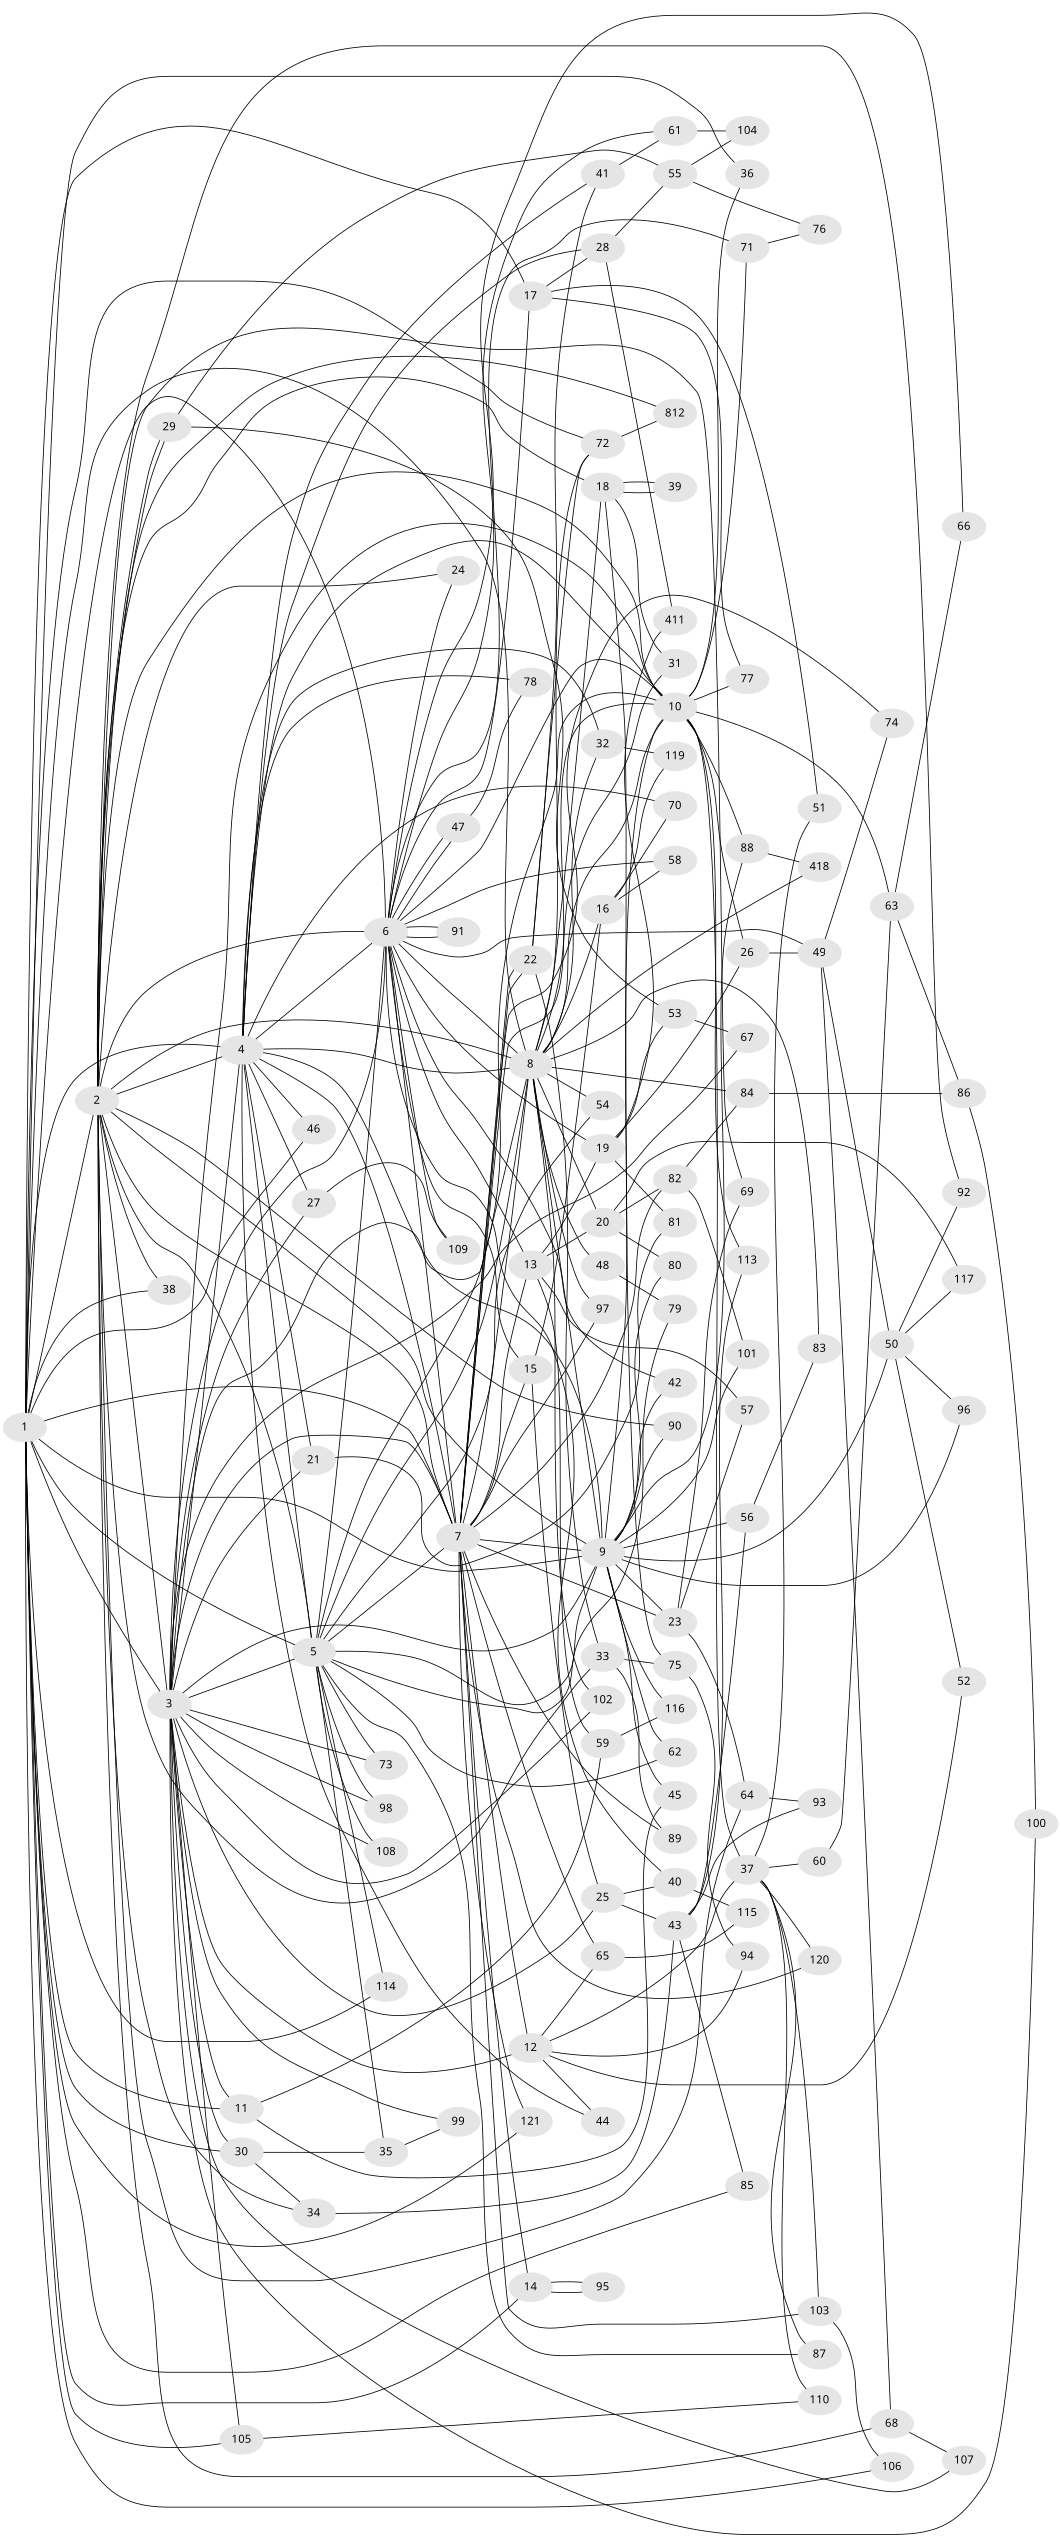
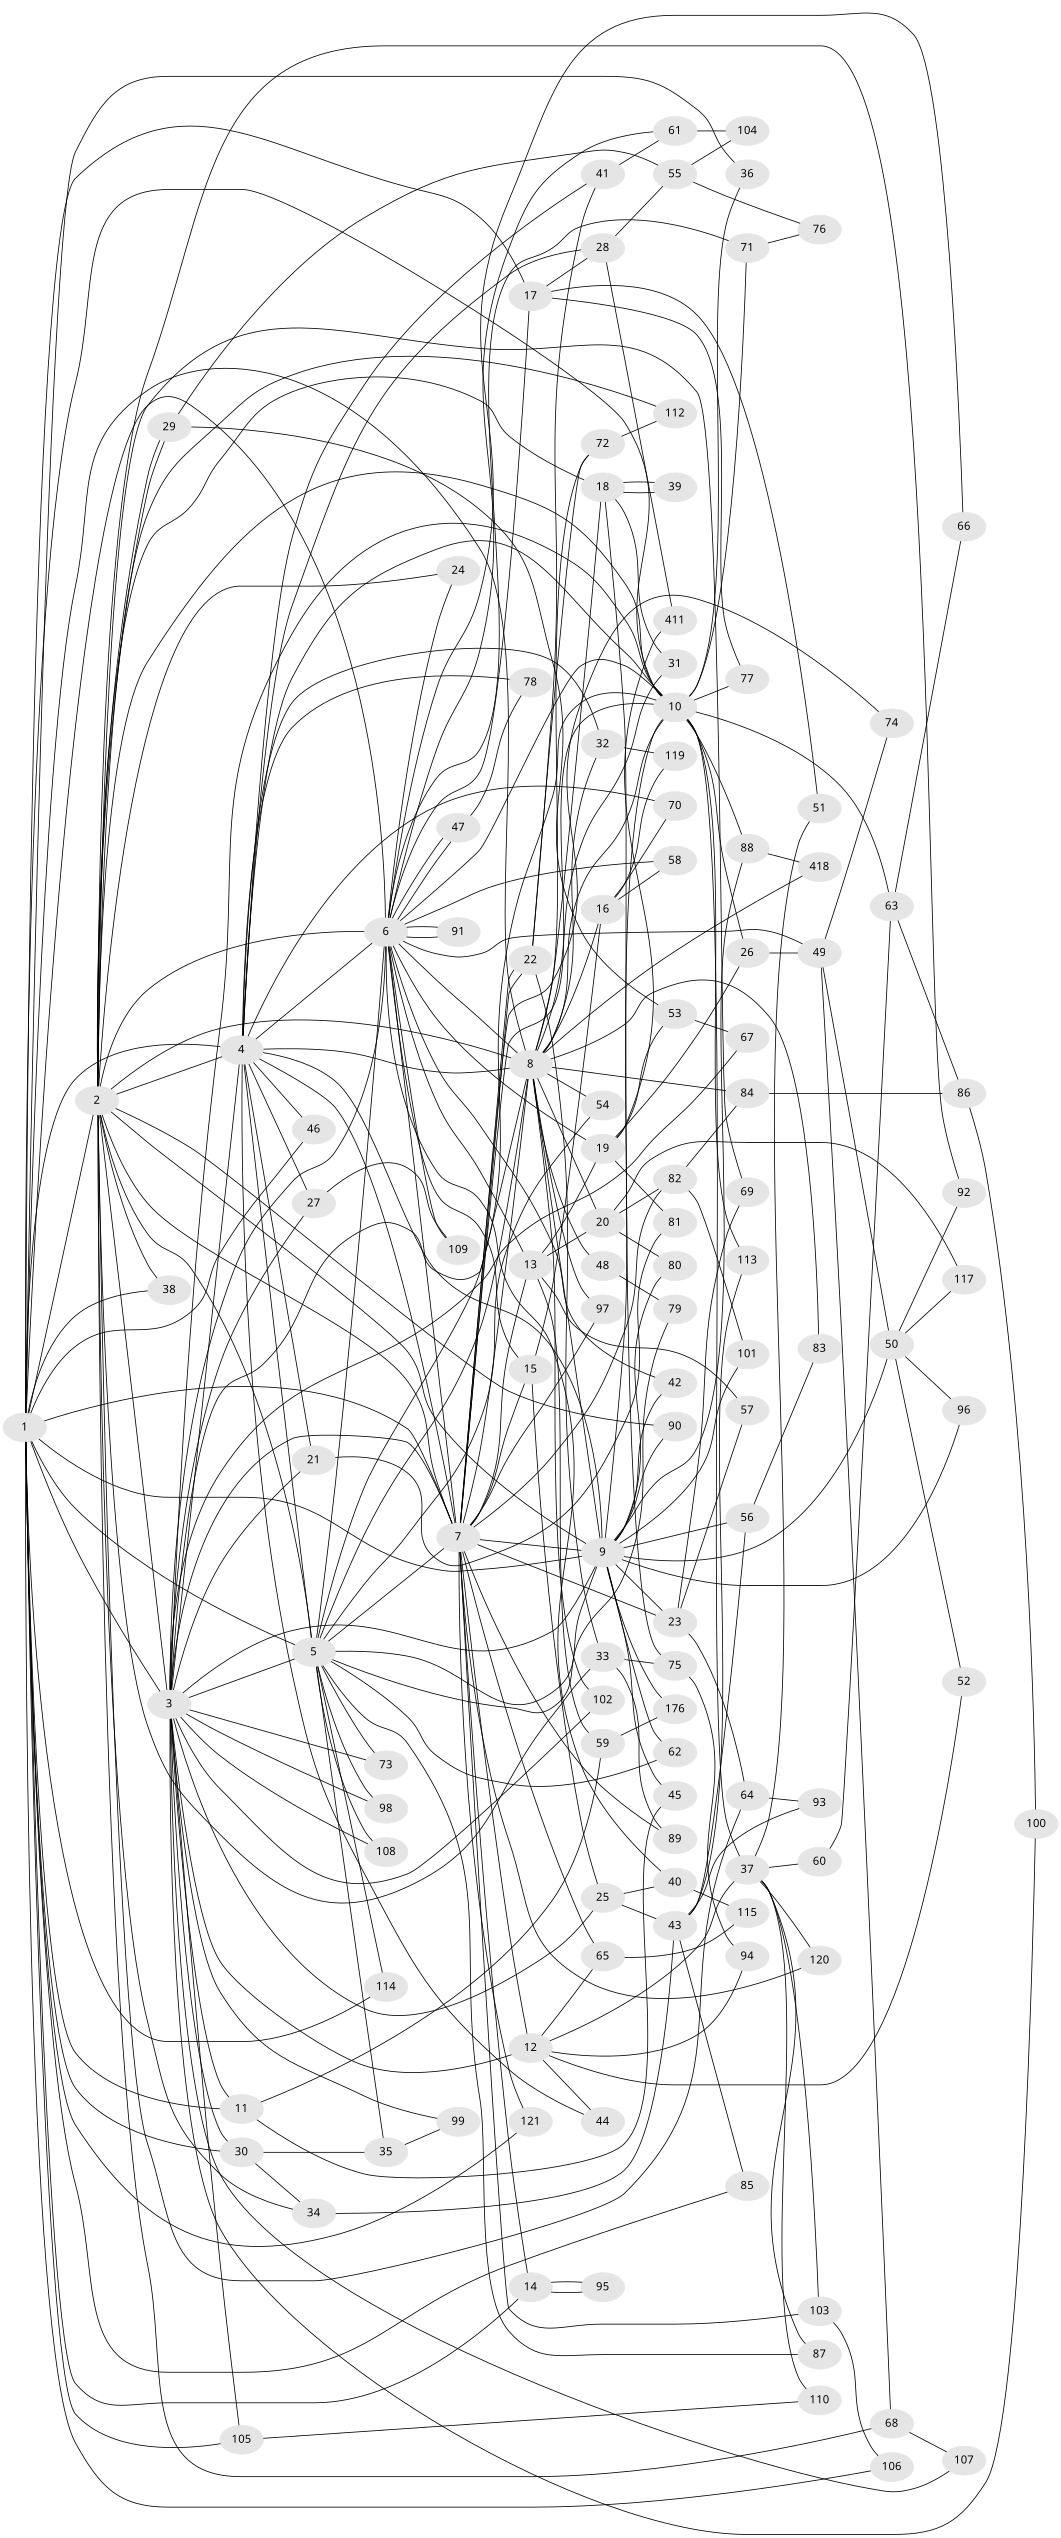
node "812": label "812" -> "112"
edge "72" -- "1": now "10" -- "1"
node "116": label "116" -> "176"
